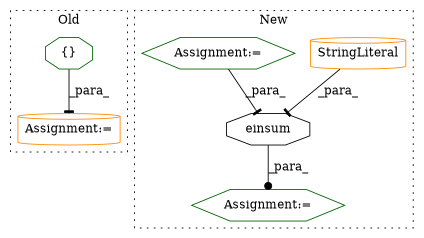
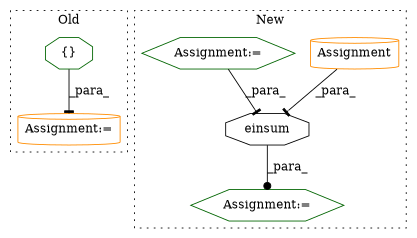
node "StringLiteral": label "StringLiteral" -> "Assignment"
